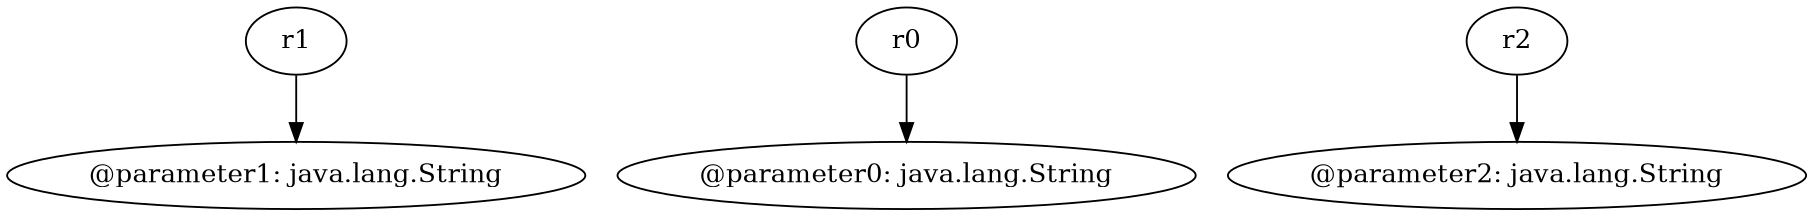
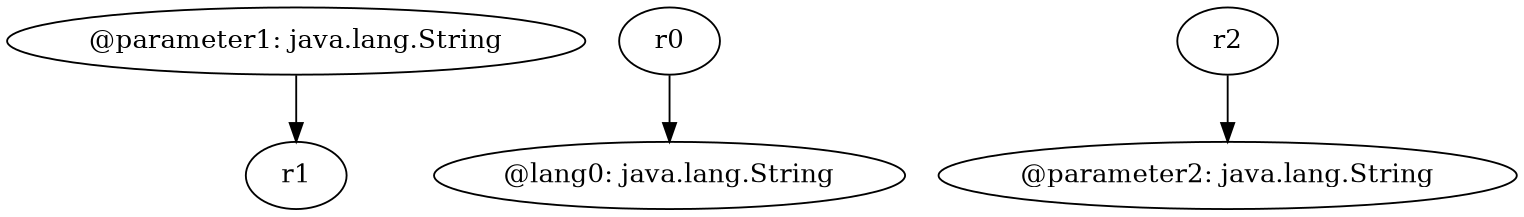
edge "r1" -> "@parameter1: java.lang.String": reversed
node "@parameter0: java.lang.String": label "@parameter0: java.lang.String" -> "@lang0: java.lang.String"
